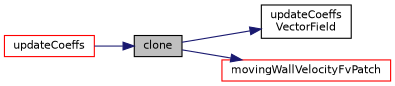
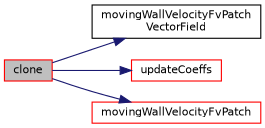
node "updateCoeffs VectorField": label "updateCoeffs VectorField" -> "movingWallVelocityFvPatch VectorField"
edge "updateCoeffs" -> "clone": reversed
node "clone": color black -> red
